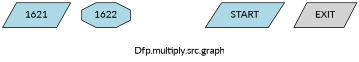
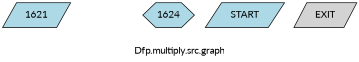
node "1622": removed
node "1624": added
